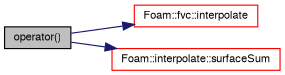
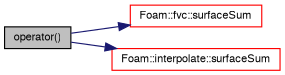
node "Foam::fvc::interpolate": label "Foam::fvc::interpolate" -> "Foam::fvc::surfaceSum"
